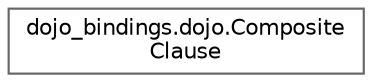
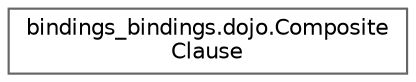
node "dojo_bindings.dojo.Composite Clause": label "dojo_bindings.dojo.Composite Clause" -> "bindings_bindings.dojo.Composite Clause"
